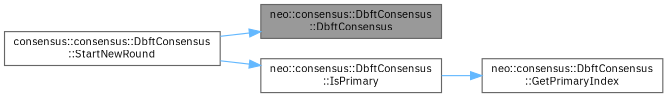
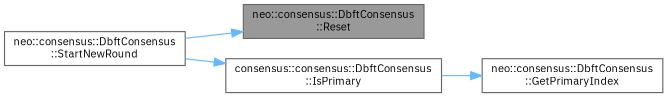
node "neo::consensus::DbftConsensus ::DbftConsensus": label "neo::consensus::DbftConsensus ::DbftConsensus" -> "neo::consensus::DbftConsensus ::Reset"
node "consensus::consensus::DbftConsensus ::StartNewRound": label "consensus::consensus::DbftConsensus ::StartNewRound" -> "neo::consensus::DbftConsensus ::StartNewRound"
node "neo::consensus::DbftConsensus ::IsPrimary": label "neo::consensus::DbftConsensus ::IsPrimary" -> "consensus::consensus::DbftConsensus ::IsPrimary"
